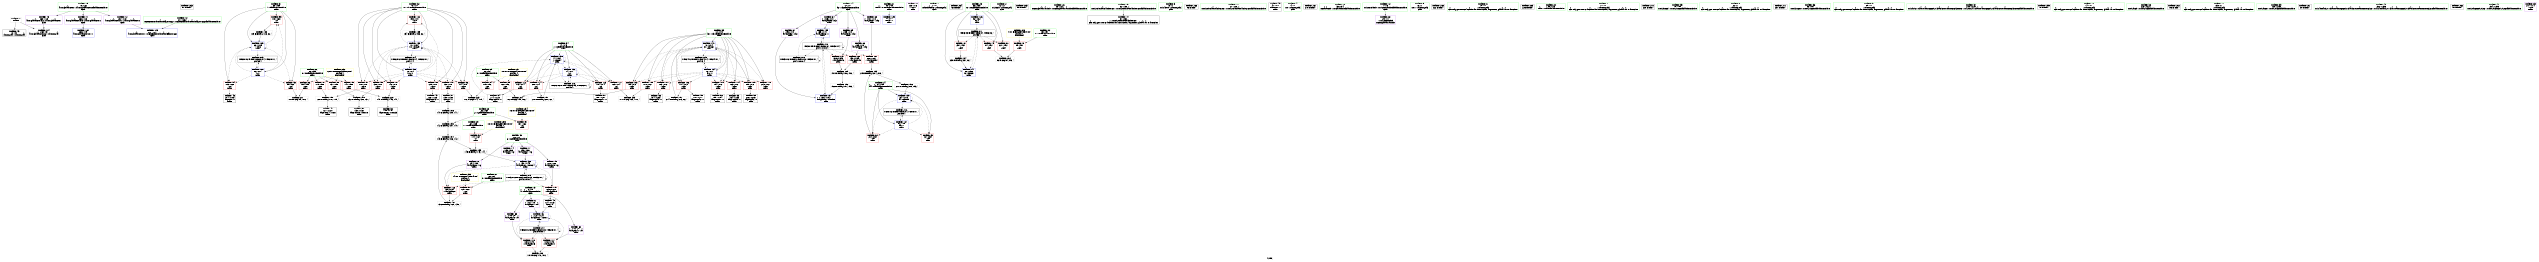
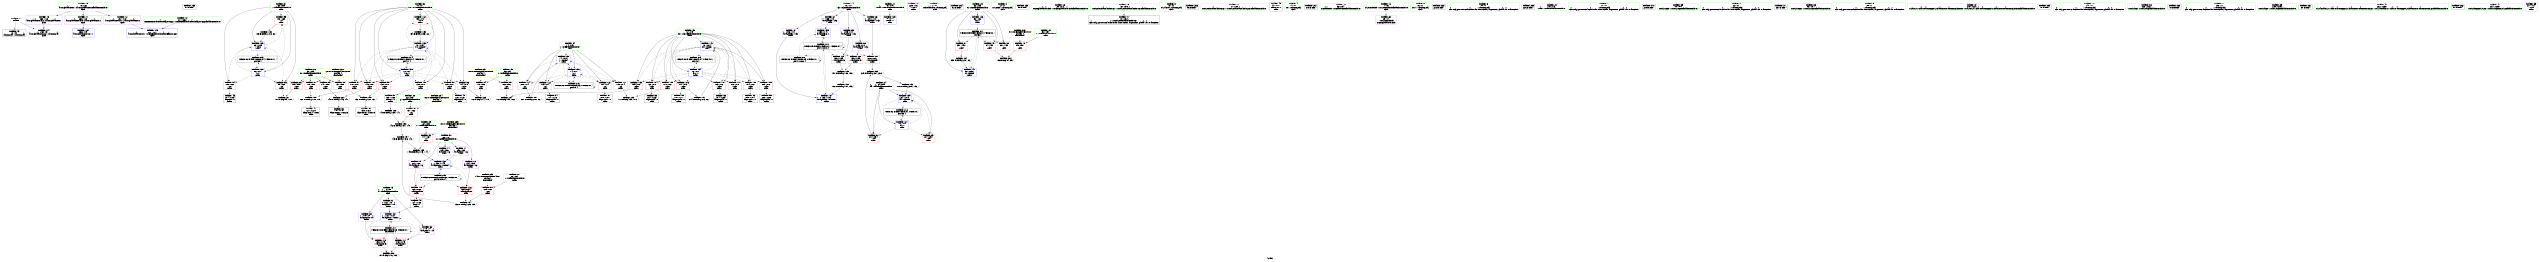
edge "NodeID: 54" -> "NodeID: 138": now "NodeID: 136" -> "NodeID: 138"
edge "NodeID: 28" -> "NodeID: 193": now "NodeID: 91" -> "NodeID: 193"
